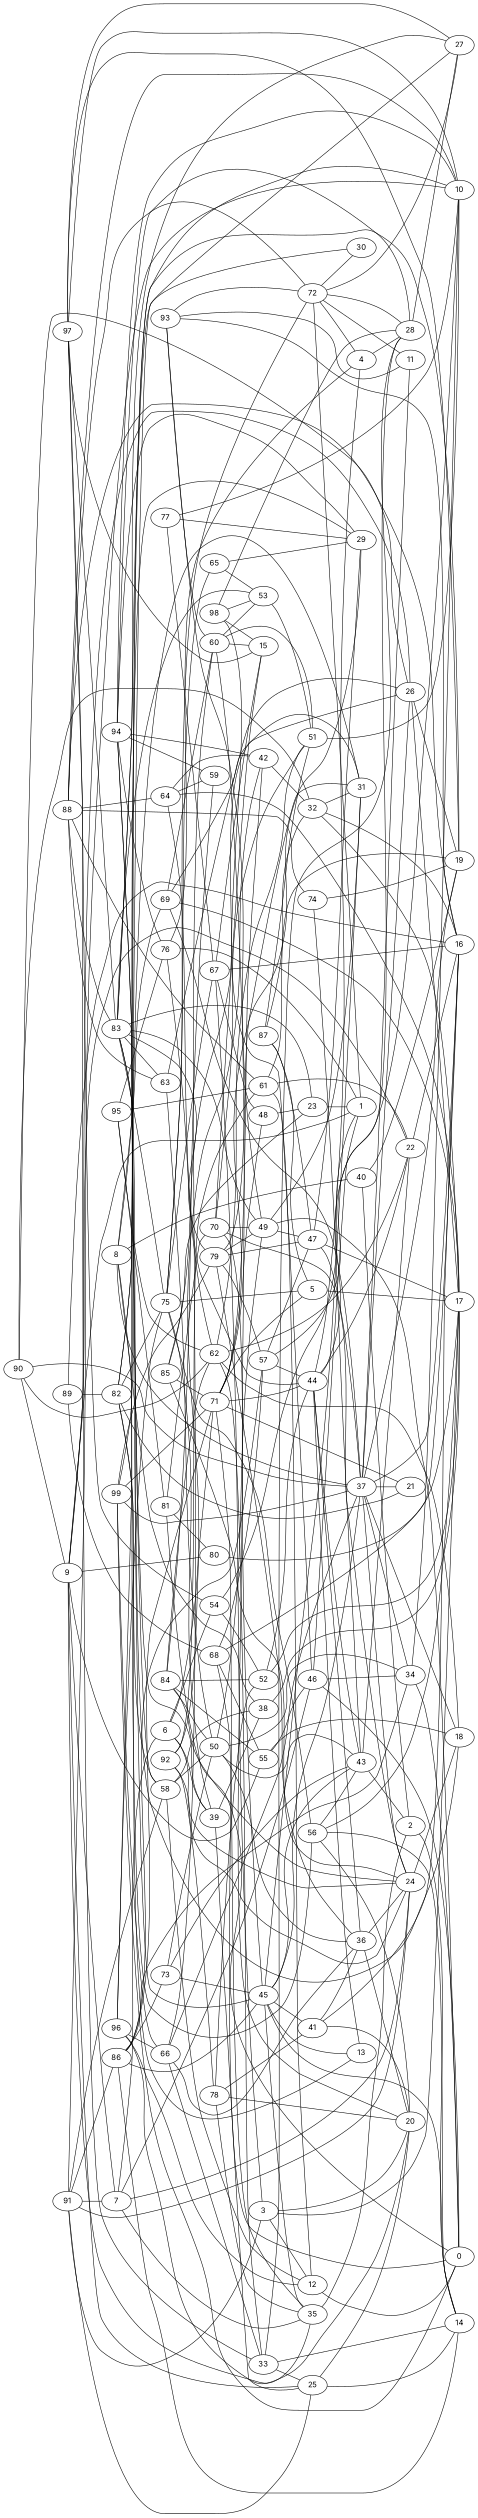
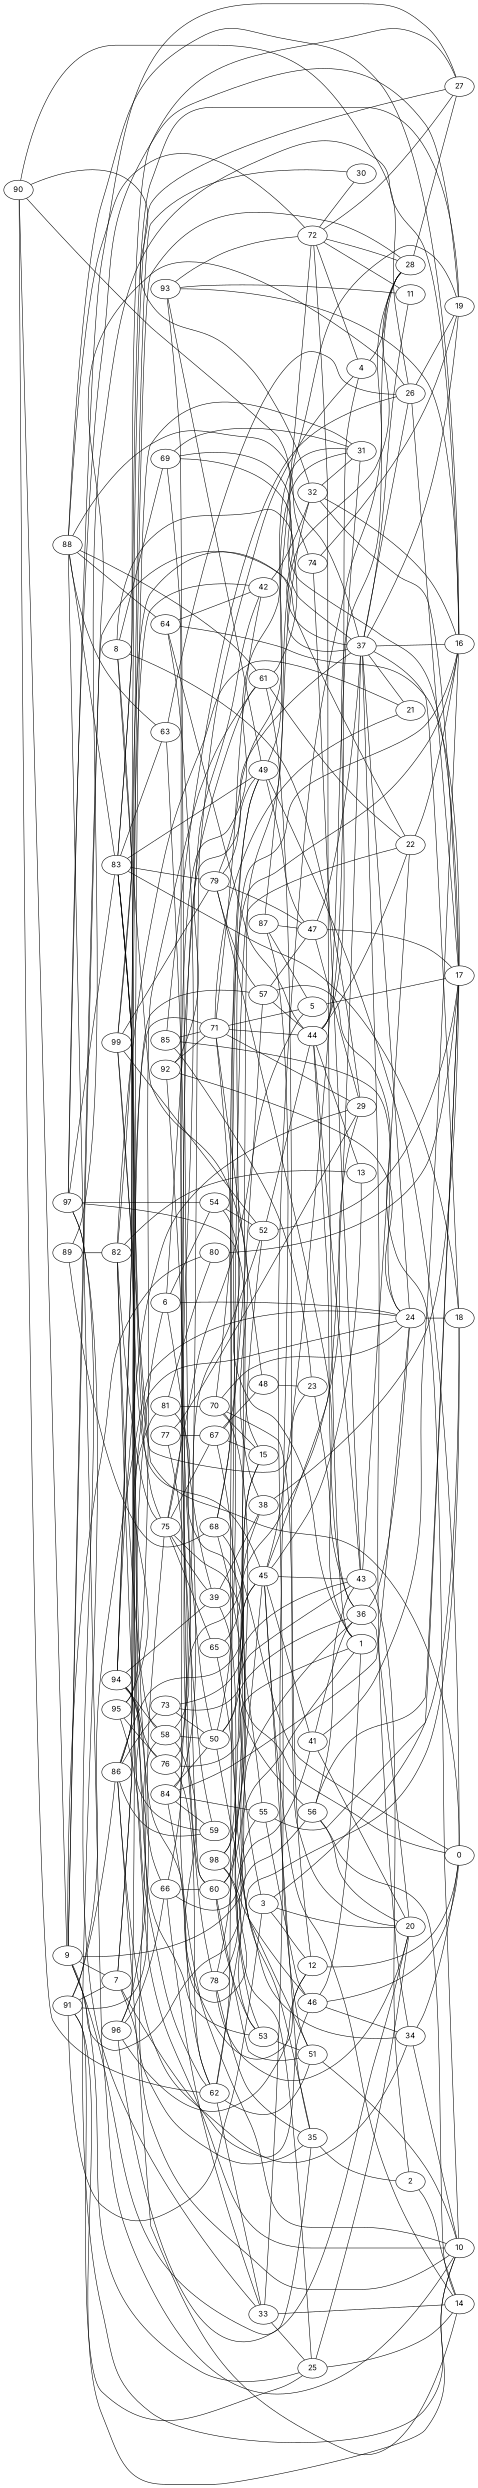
node "40": removed
edge "71" -- "99": now "52" -- "99"
edge "86" -- "59": added
